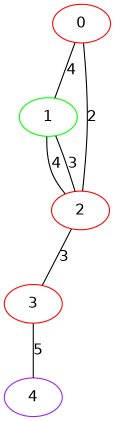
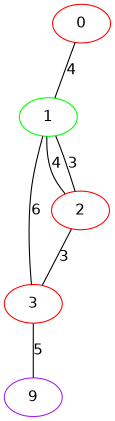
edge "0" -- "2": removed, label "2"
edge "1" -- "3": added, label "6"
node "4": label "4" -> "9"
